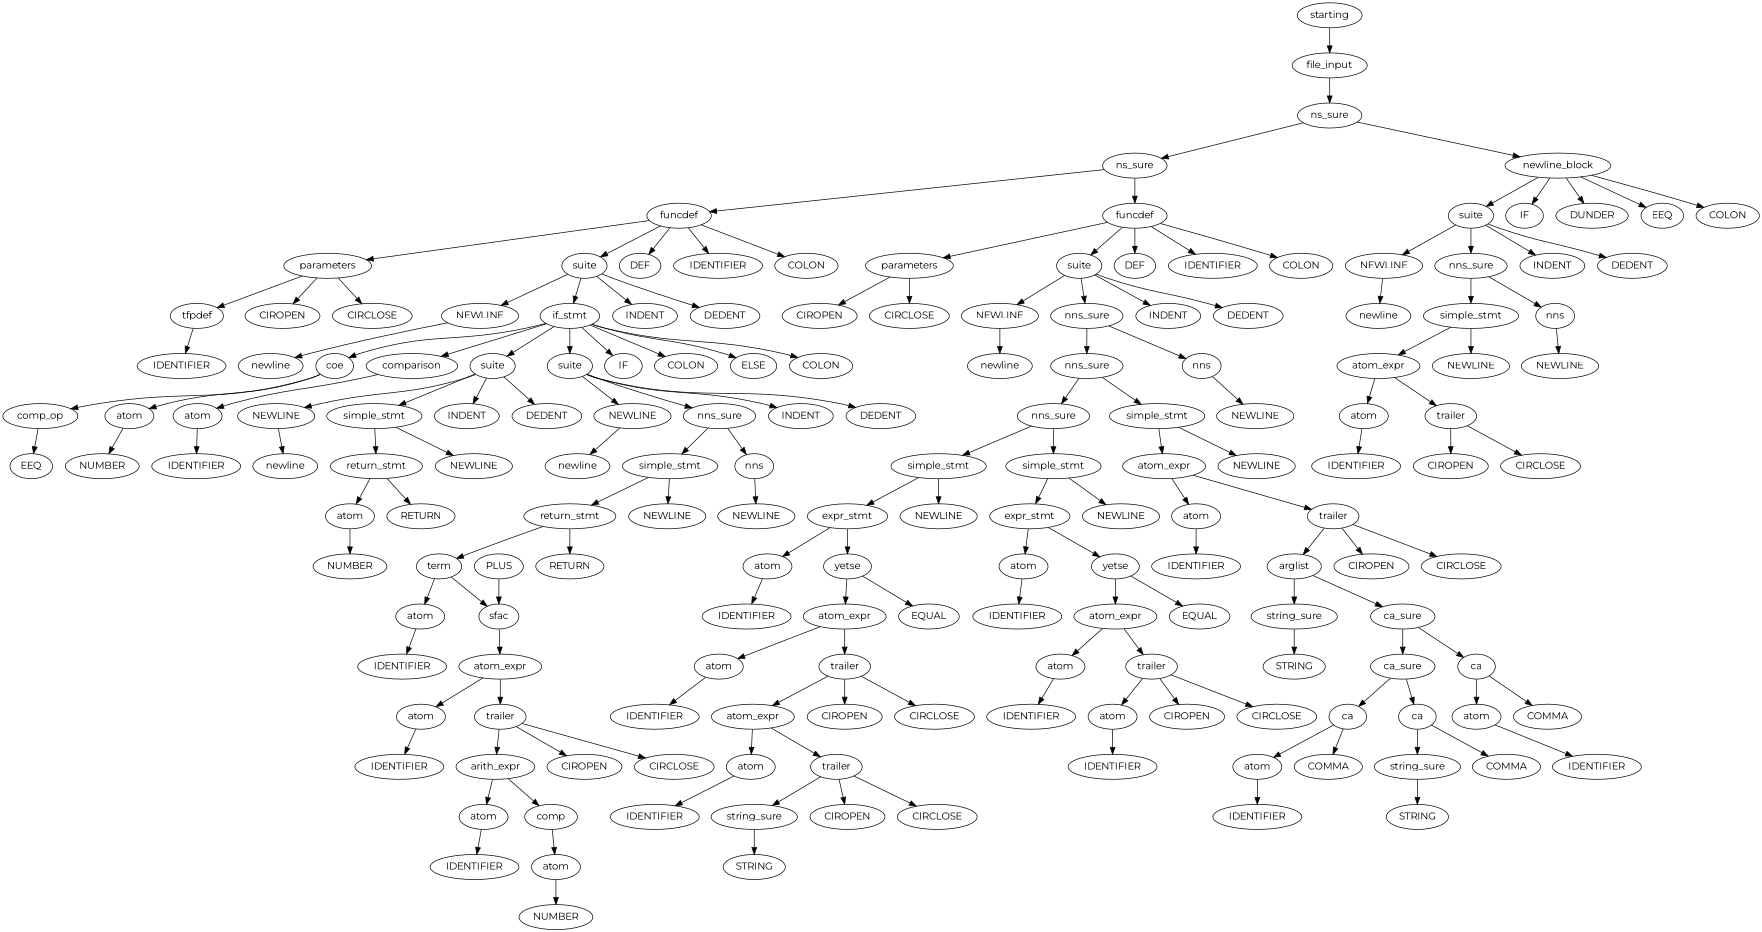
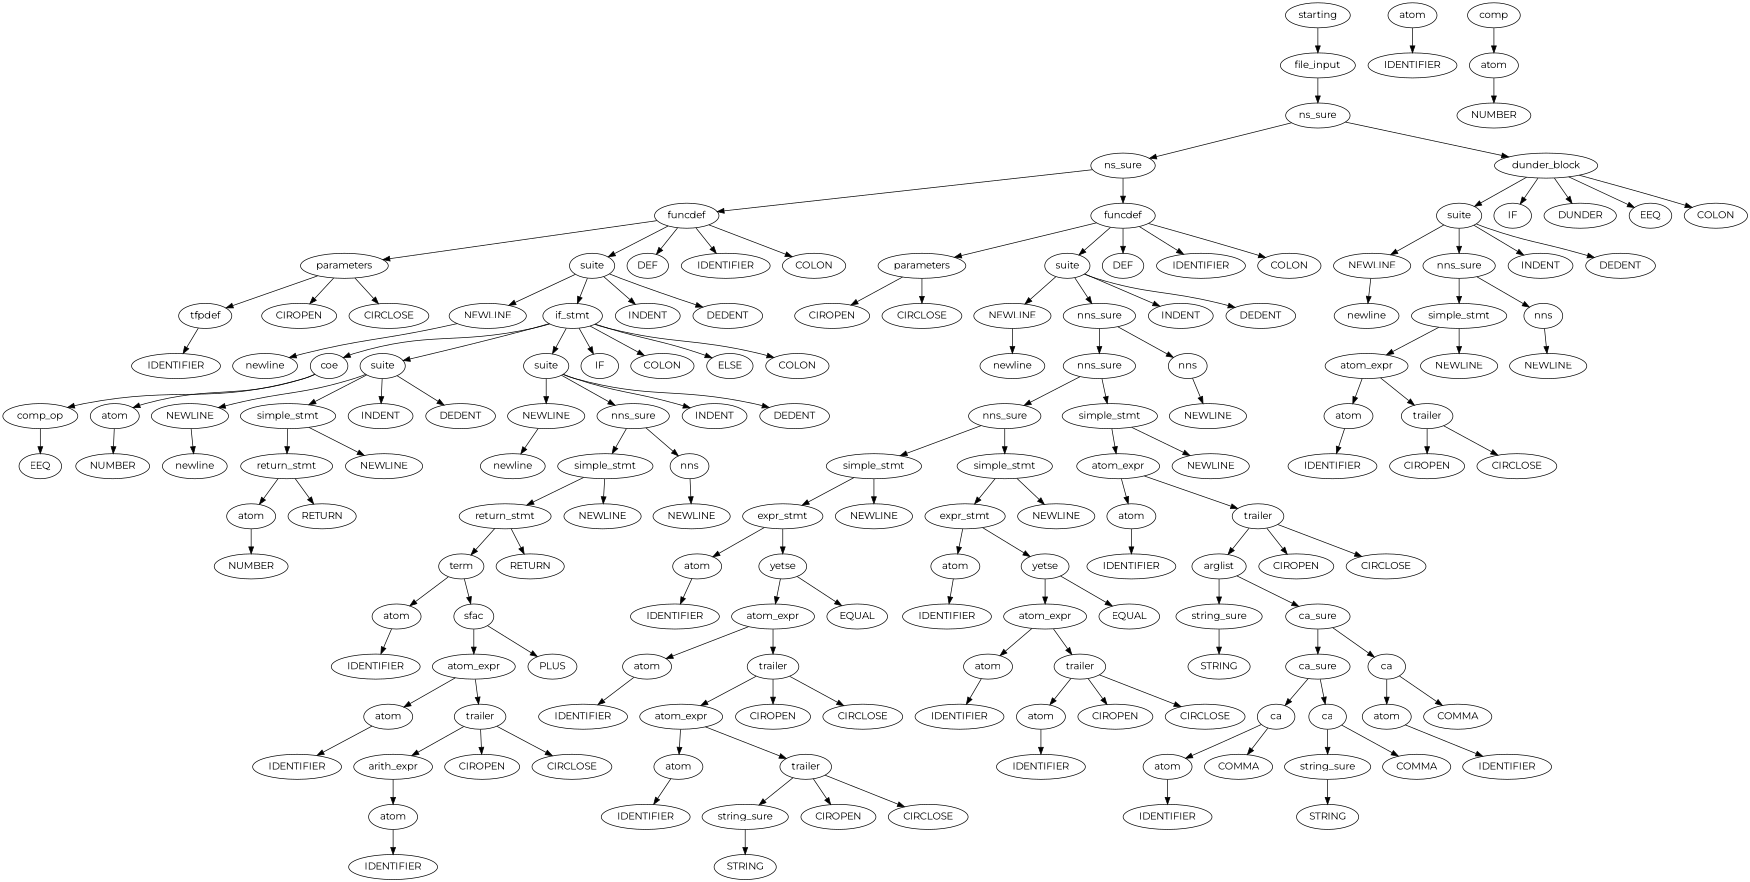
node "newline_block": label "newline_block" -> "dunder_block"
node "comparison": removed
edge "PLUS" -> "sfac": reversed
edge "arith_expr" -> "comp": removed
